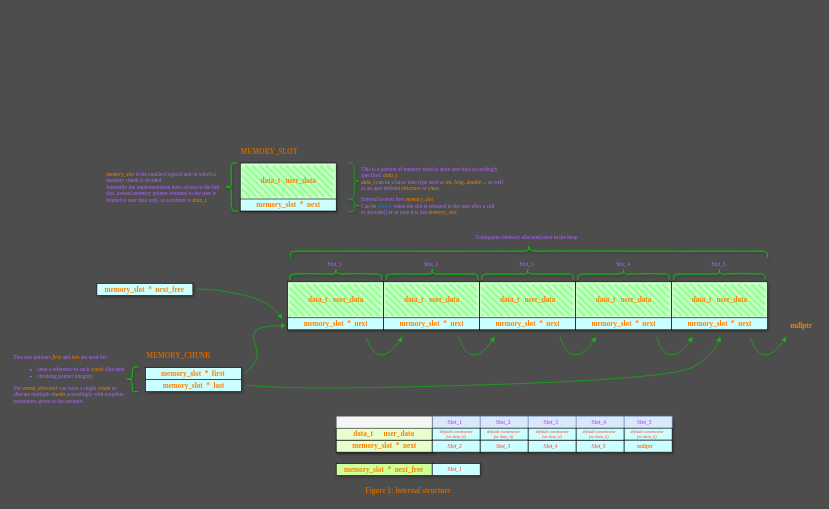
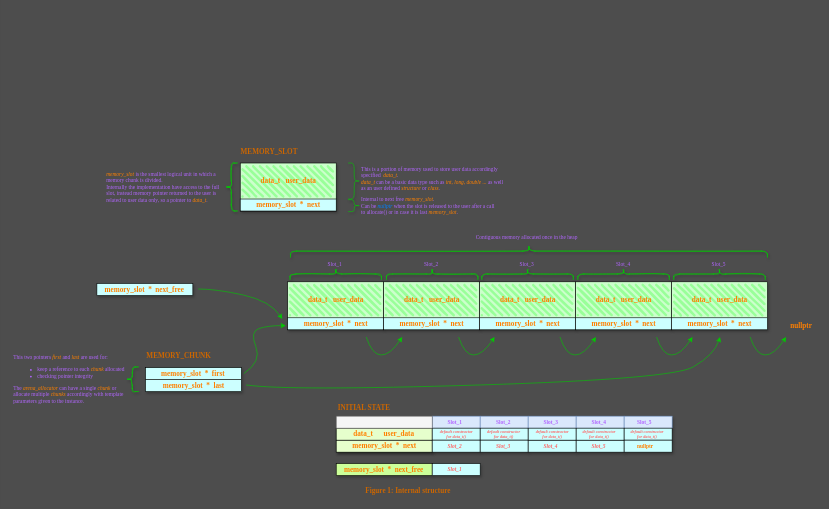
node "INITIAL STATE": added
